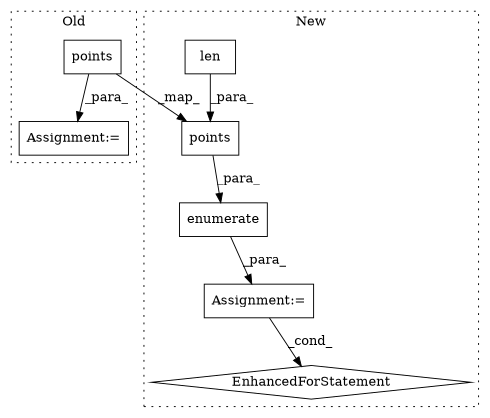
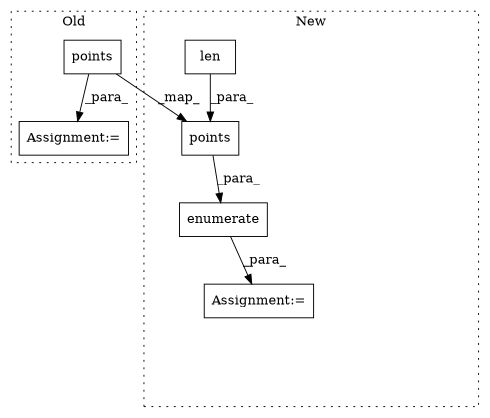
node "EnhancedForStatement": removed
